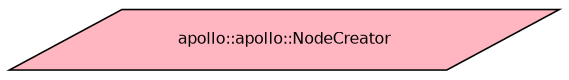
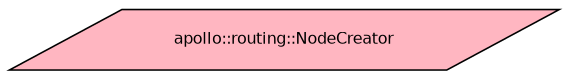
node "apollo::apollo::NodeCreator": label "apollo::apollo::NodeCreator" -> "apollo::routing::NodeCreator"
